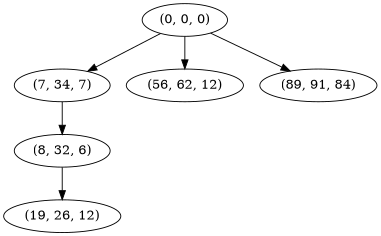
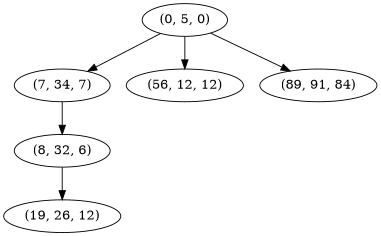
node "(0, 0, 0)": label "(0, 0, 0)" -> "(0, 5, 0)"
node "(56, 62, 12)": label "(56, 62, 12)" -> "(56, 12, 12)"
